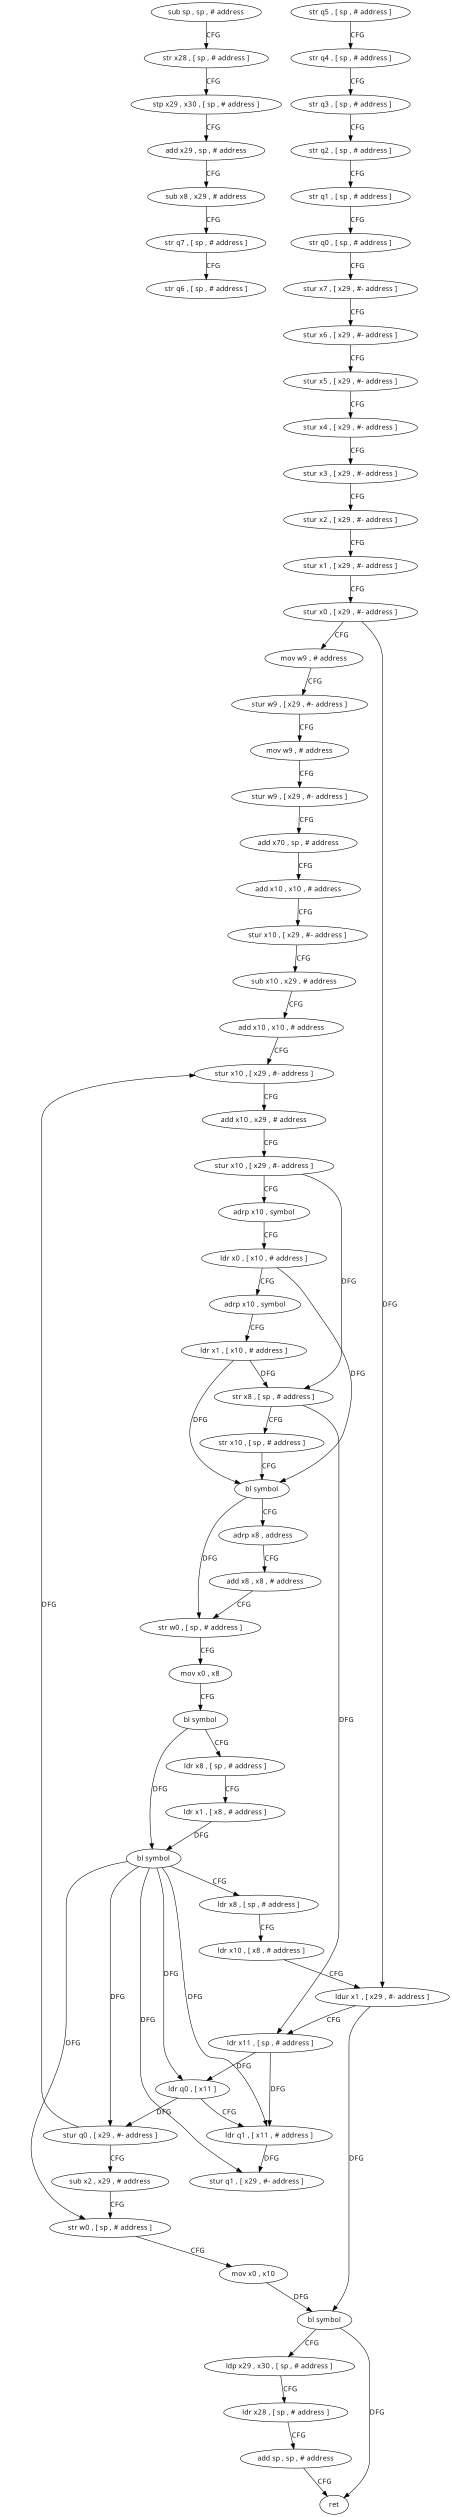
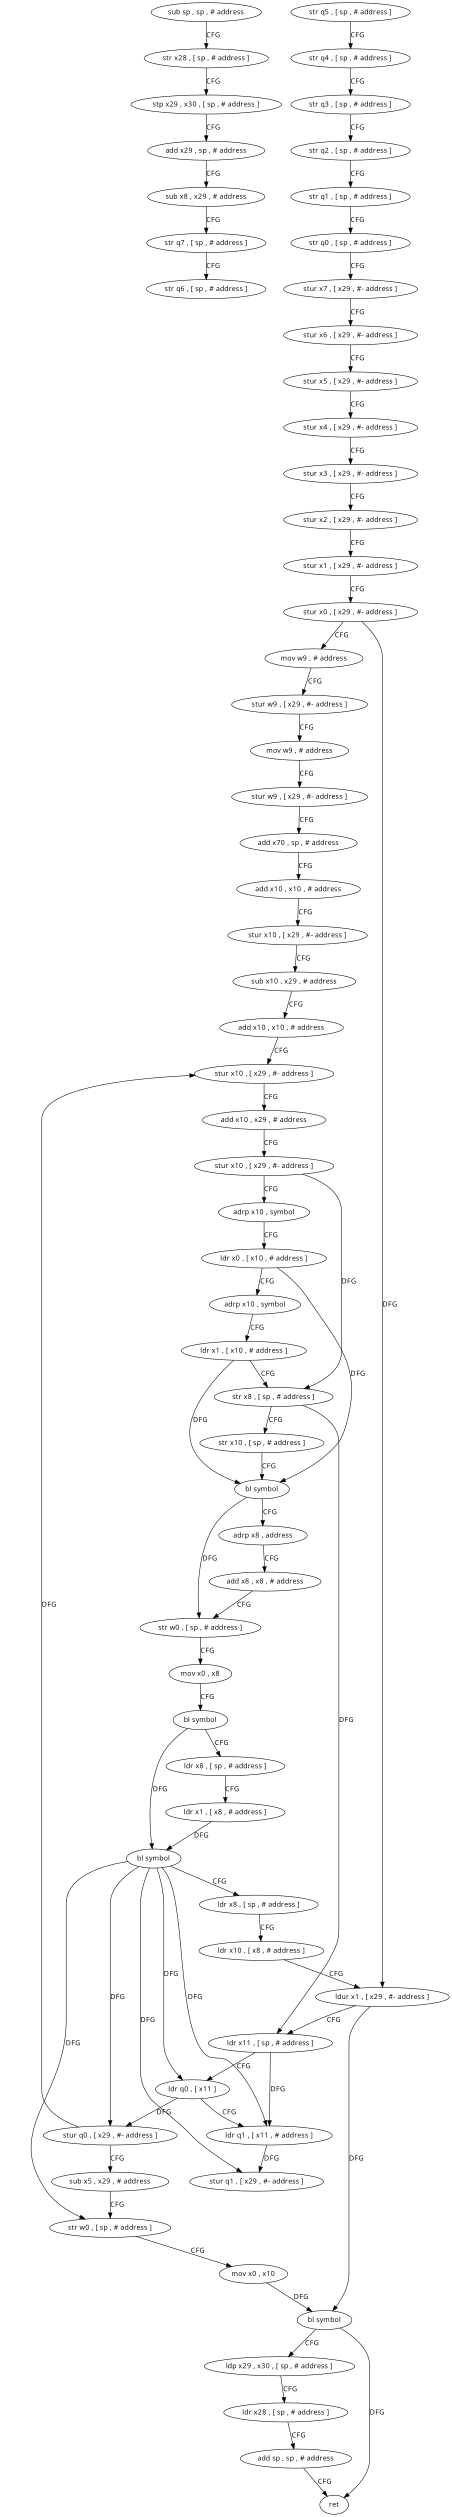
edge "ldr x1 , [ x10 , # address ]" -> "str x8 , [ sp , # address ]": label "DFG" -> "CFG"
edge "ldr x11 , [ sp , # address ]" -> "ldr q0 , [ x11 ]": label "DFG" -> "CFG"
node "sub x2 , x29 , # address": label "sub x2 , x29 , # address" -> "sub x5 , x29 , # address"
